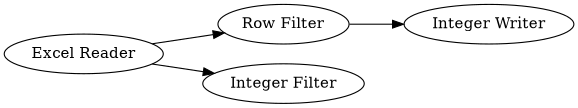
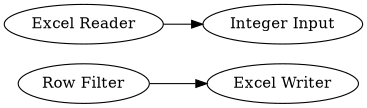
node "Integer Writer": label "Integer Writer" -> "Excel Writer"
edge "Excel Reader" -> "Row Filter": removed
node "Integer Filter": label "Integer Filter" -> "Integer Input"
